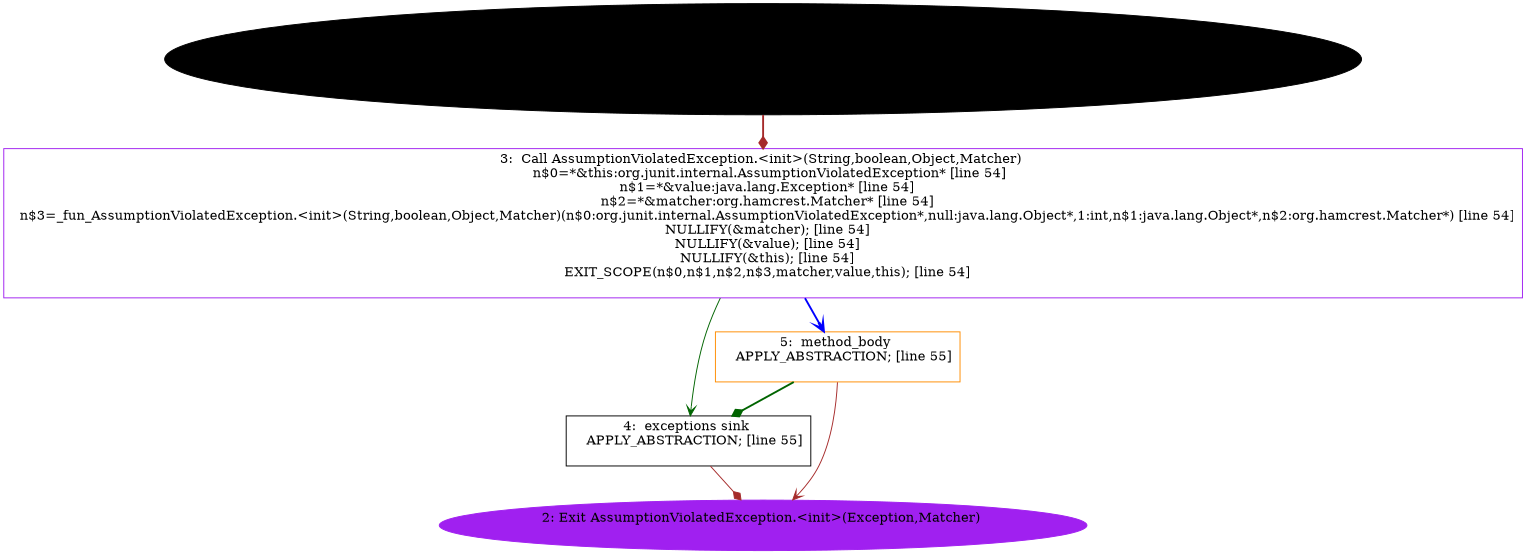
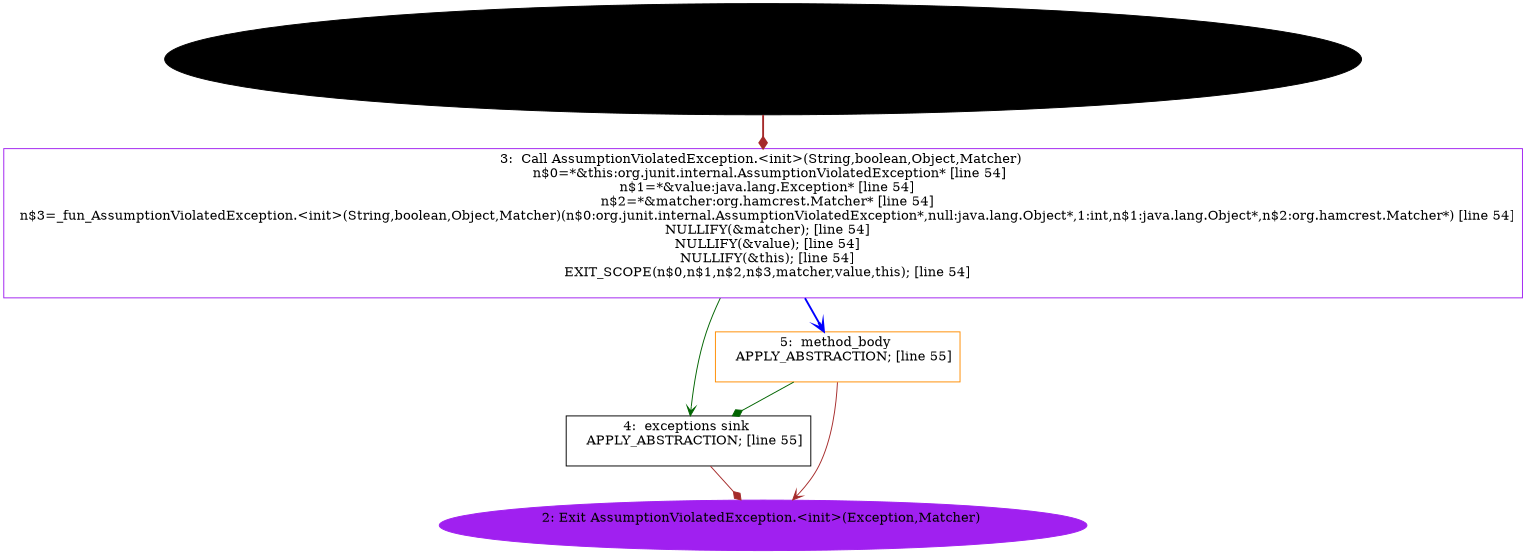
edge "5:  method_body APPLY_ABSTRACTION; [line 55]" -> "4:  exceptions sink APPLY_ABSTRACTION; [line 55]": style bold -> solid
